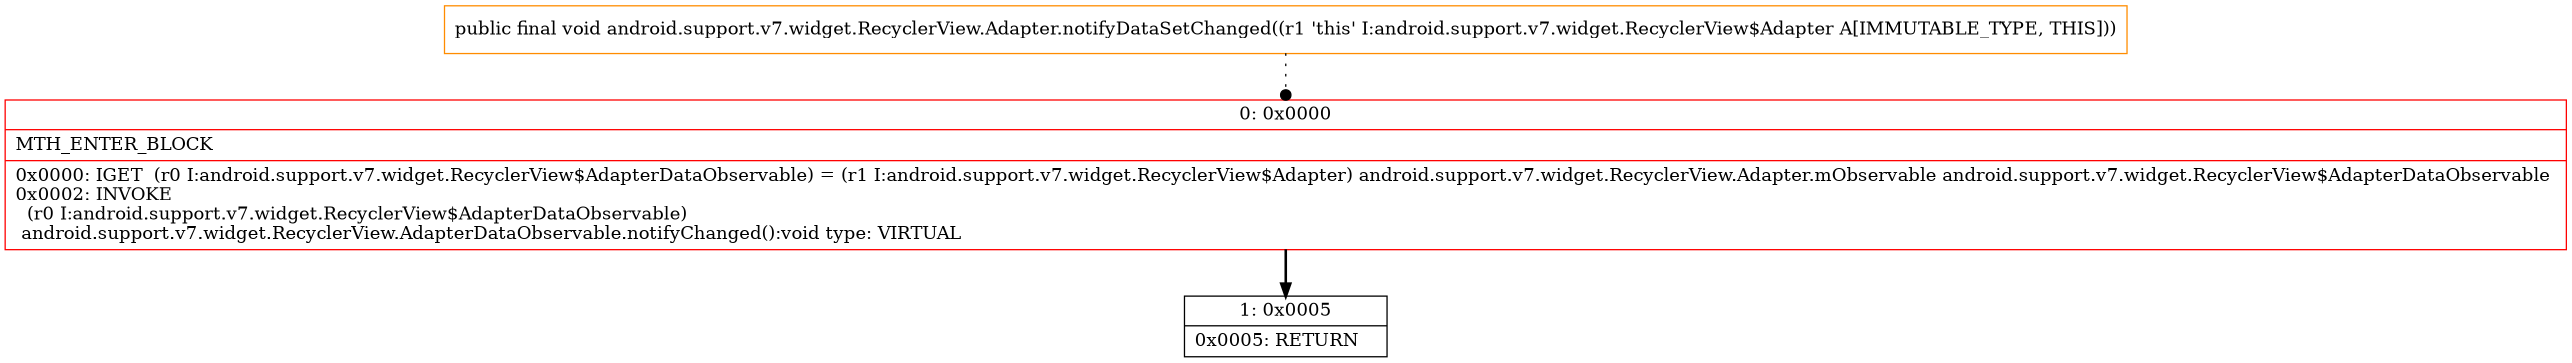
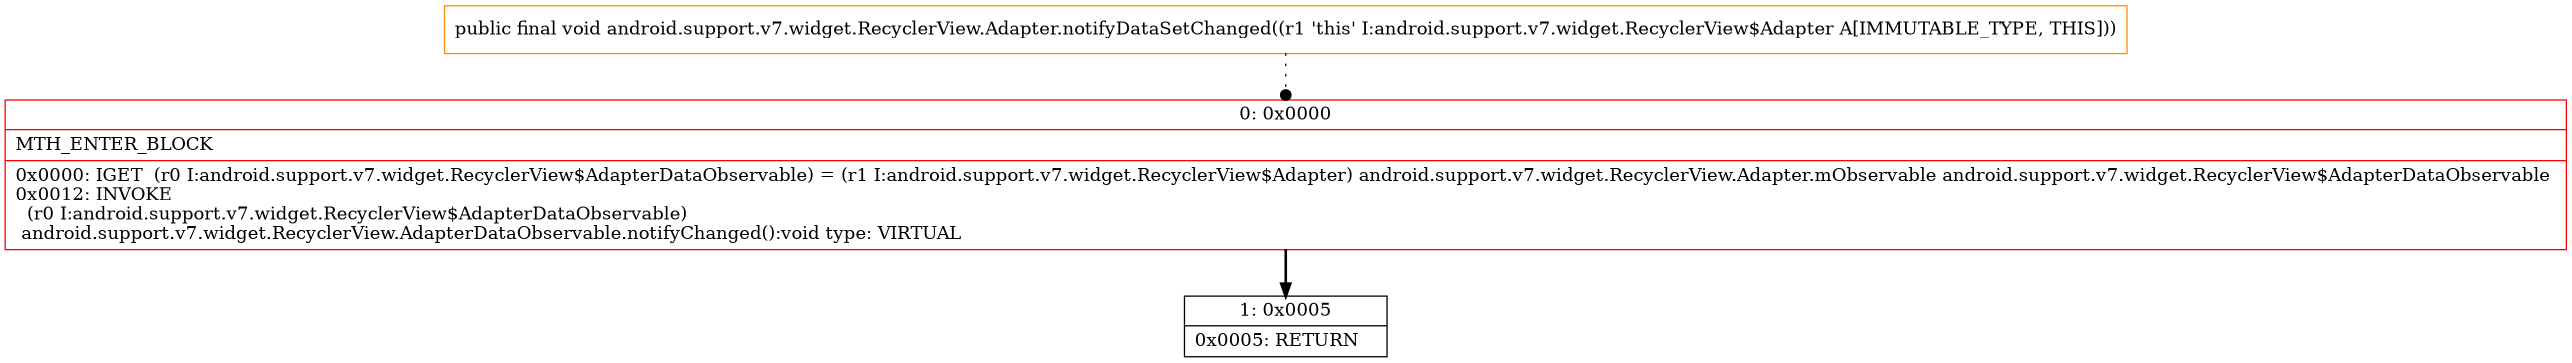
node "0: 0x0000": text "0x0002: INVOKE" -> "0x0012: INVOKE"
